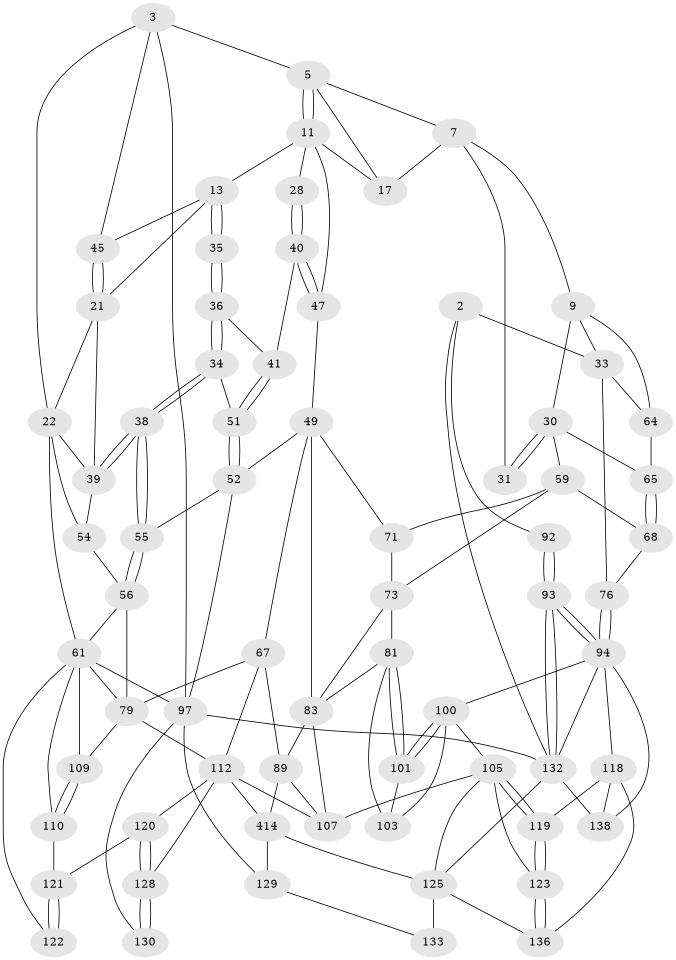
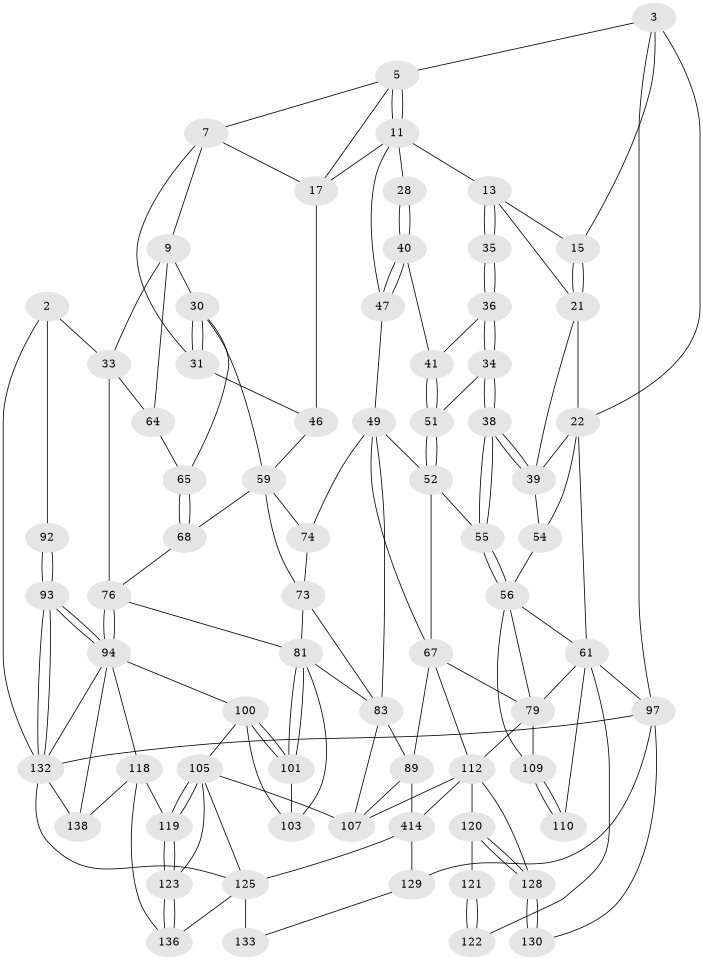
node "45": label "45" -> "15"
node "46": added
node "71": label "71" -> "74"
edge "52" -- "97": now "52" -- "67"
edge "76" -- "81": added
edge "61" -- "109": now "56" -- "109"
edge "110" -- "121": removed
